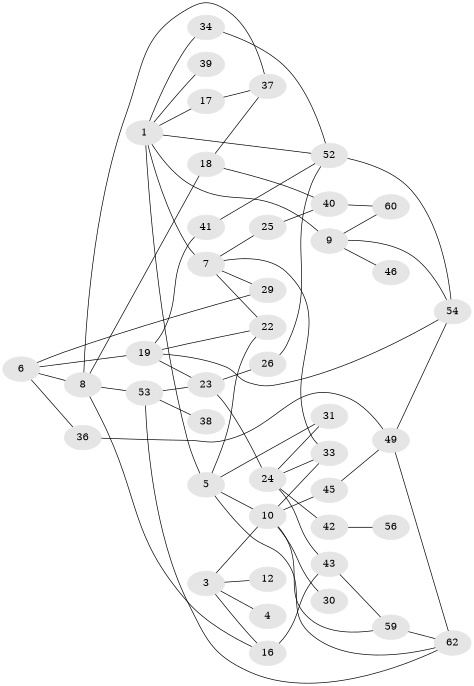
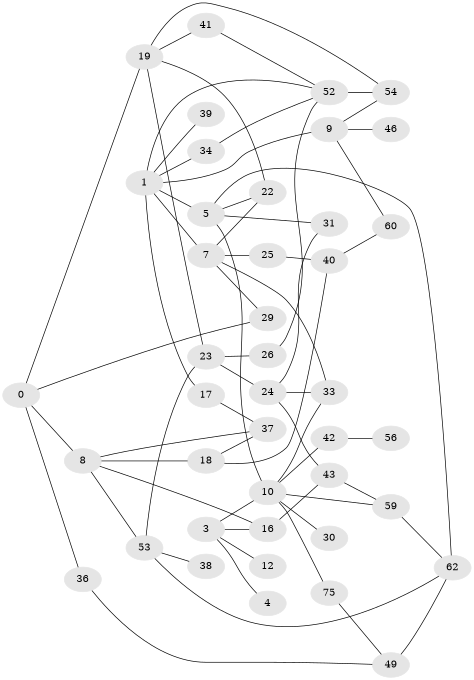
node "6": label "6" -> "0"
edge "54" -- "49": removed
node "45": label "45" -> "75"
edge "24" -- "42": now "10" -- "42"
